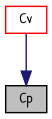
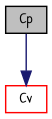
edge "Cv" -> "Cp": reversed
